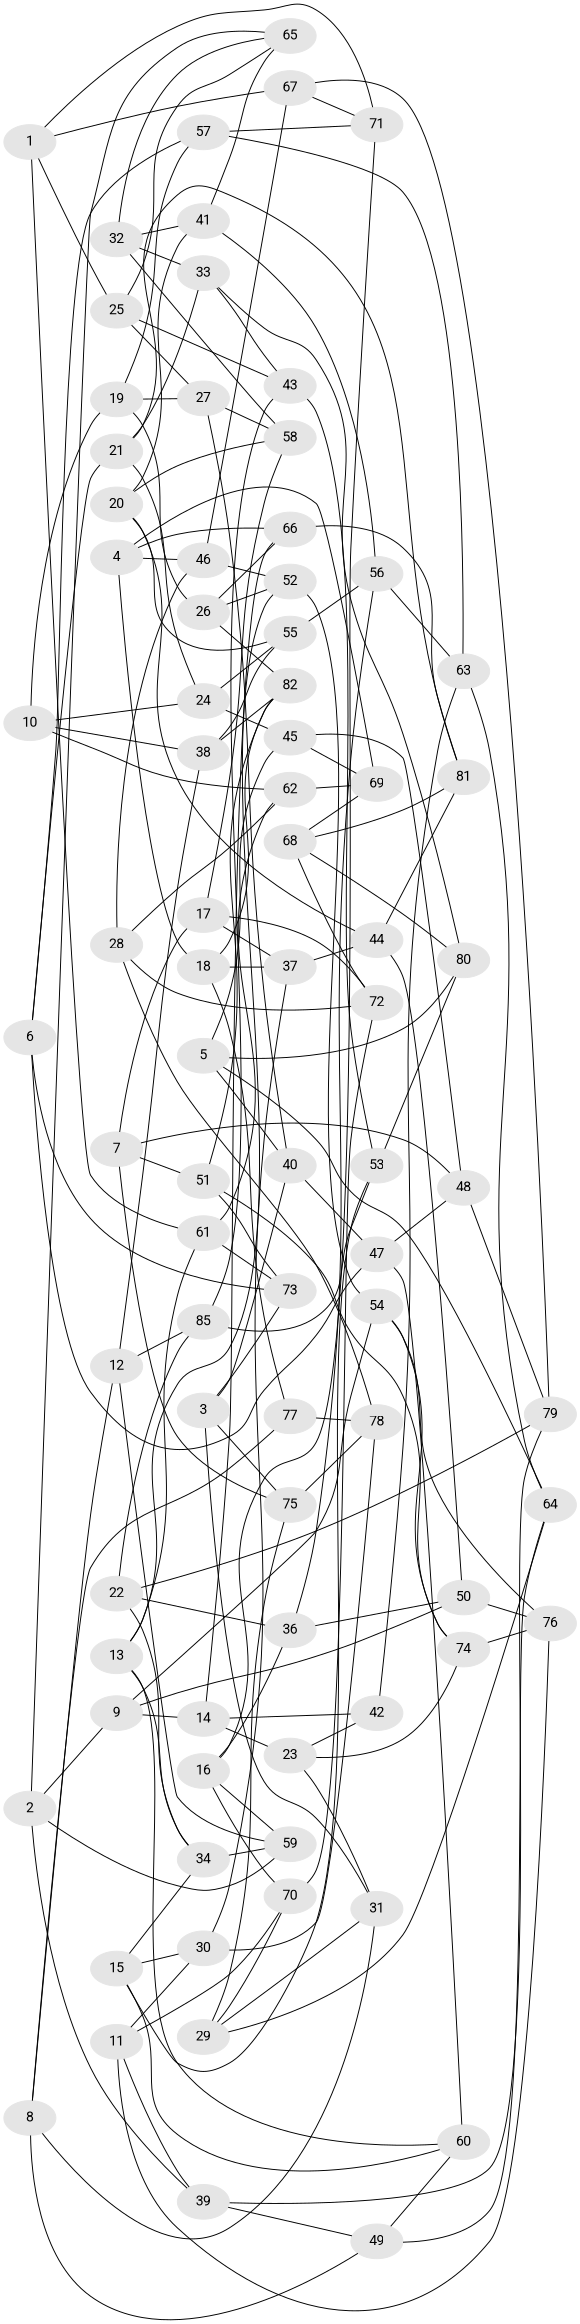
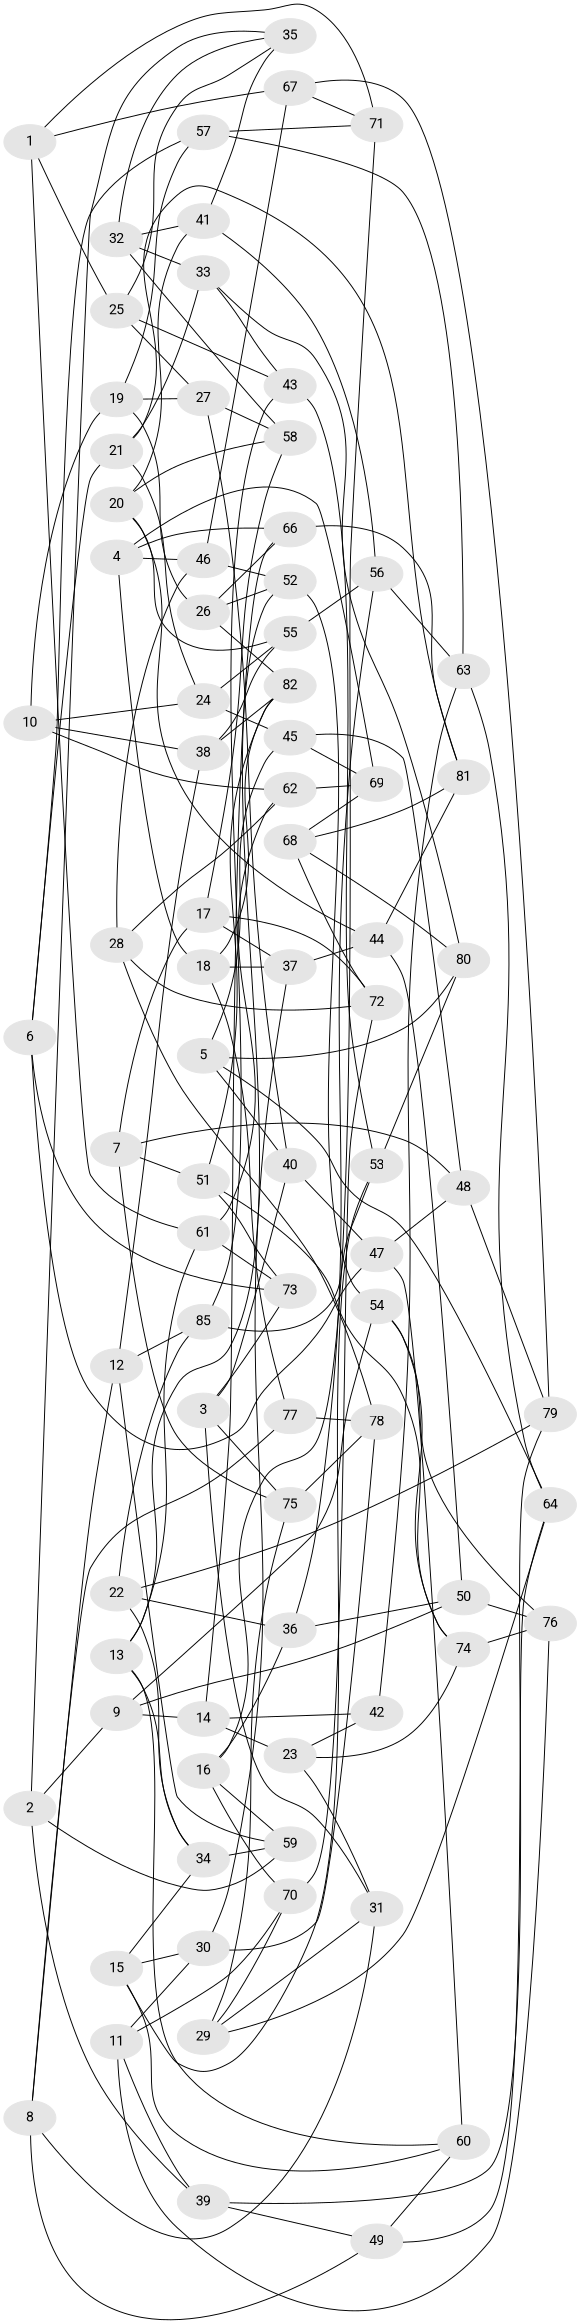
node "65": label "65" -> "35"
